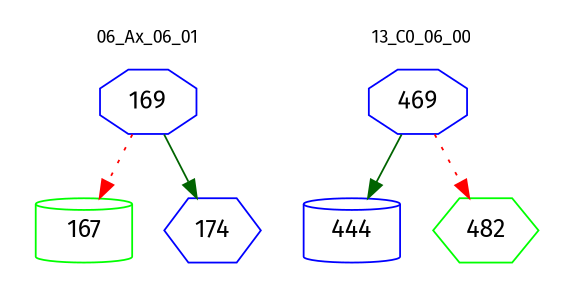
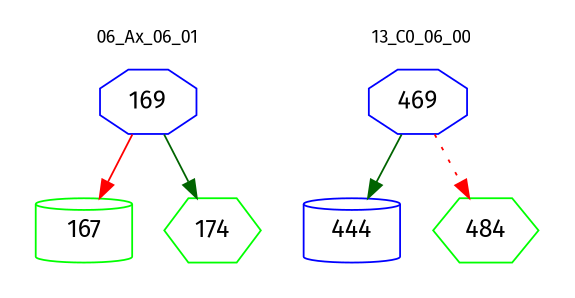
edge "169" -> "167": style dotted -> solid
node "174": color blue -> green
node "482": label "482" -> "484"
